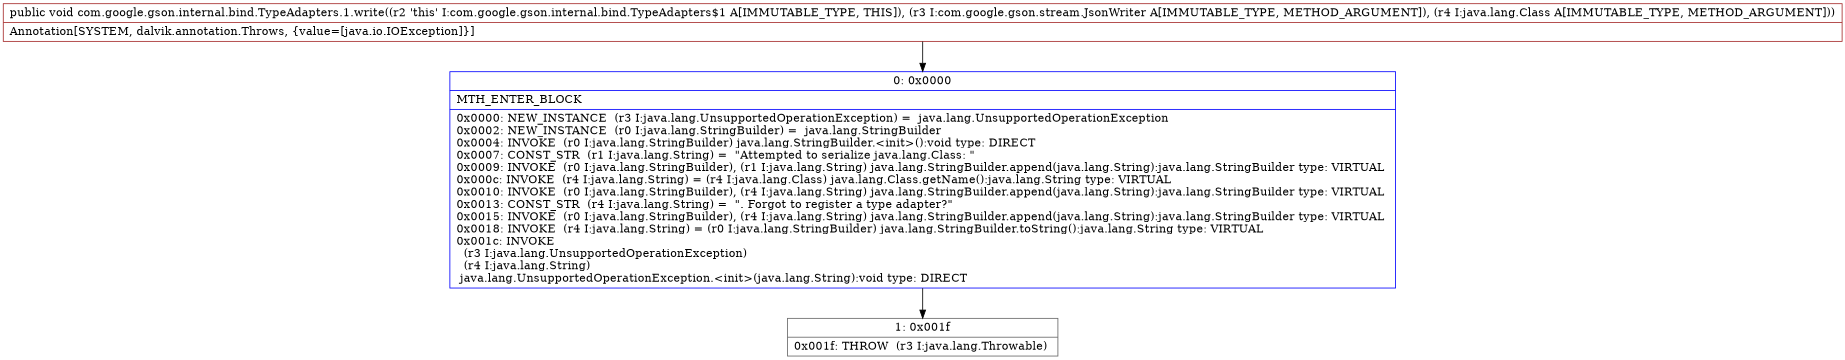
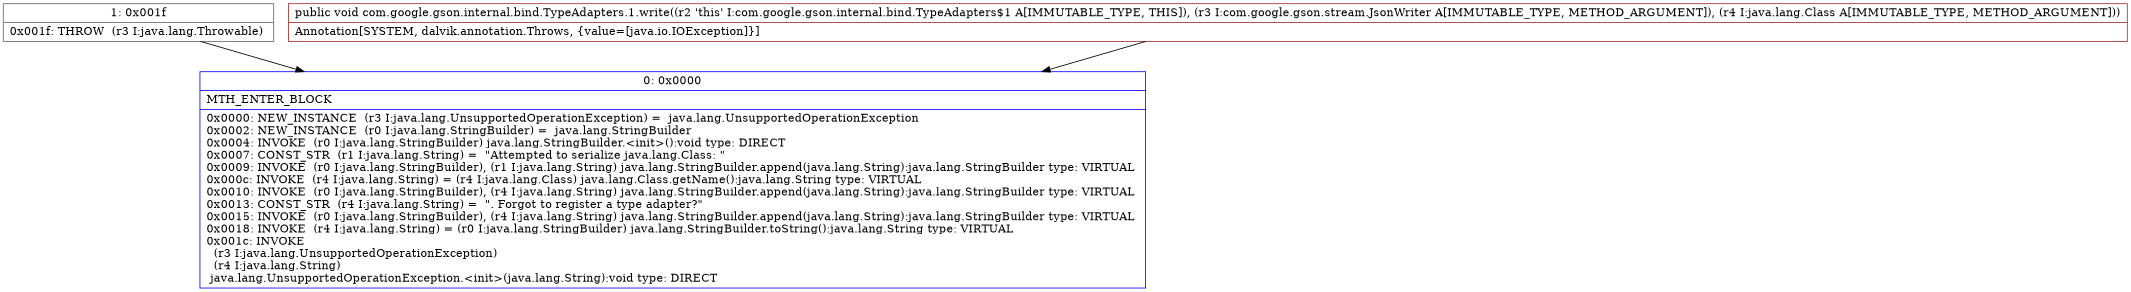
edge "0: 0x0000" -> "1: 0x001f": reversed
